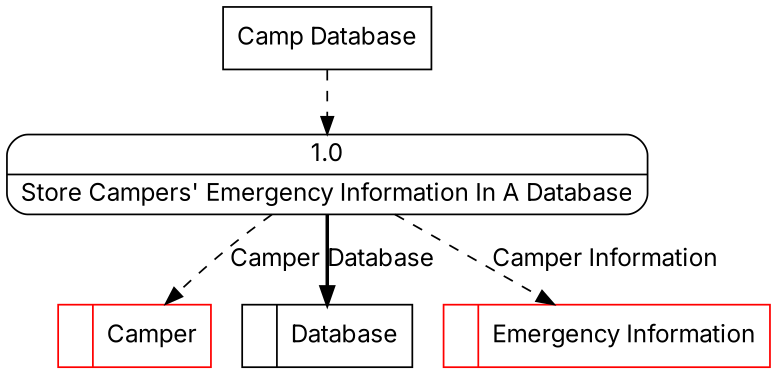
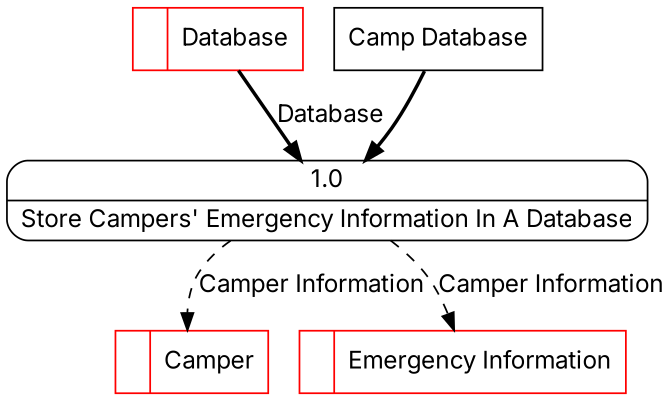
edge "Camp Database" -> "1.0": style dashed -> bold
edge "1.0" -> "Database": reversed
edge "1.0" -> "Camper": label "Camper" -> "Camper Information"
node "Database": color black -> red
